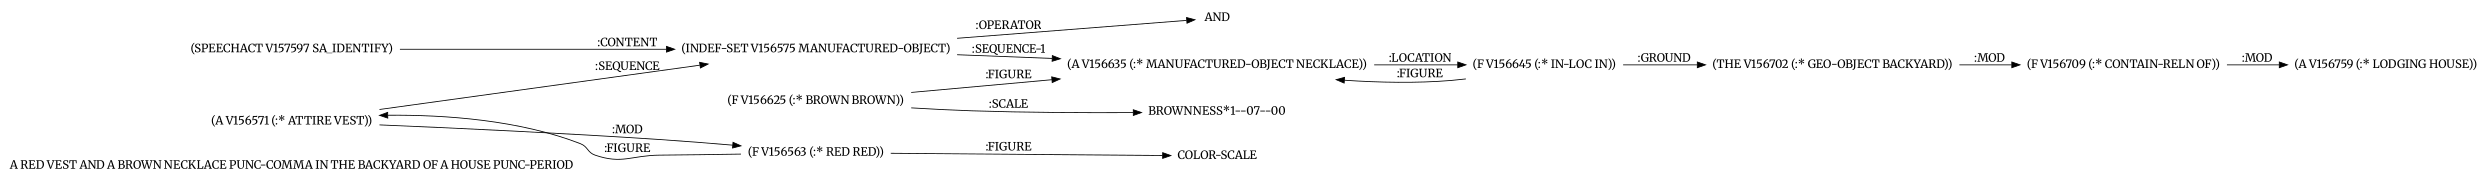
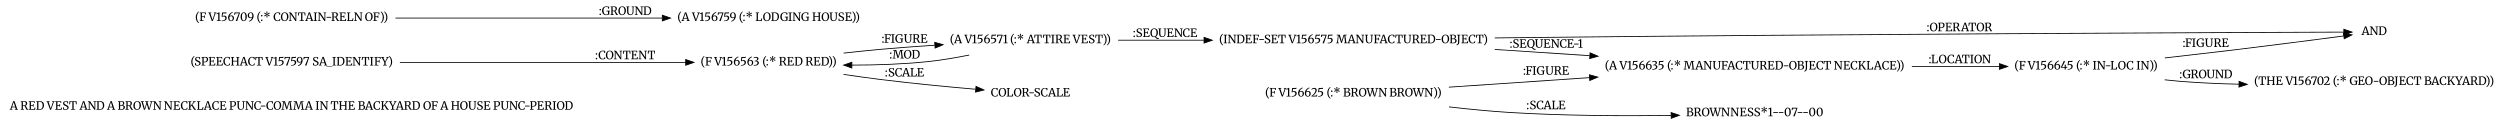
edge "(SPEECHACT V157597 SA_IDENTIFY)" -> "(INDEF-SET V156575 MANUFACTURED-OBJECT)": now "(SPEECHACT V157597 SA_IDENTIFY)" -> "(F V156563 (:* RED RED))"
edge "(F V156709 (:* CONTAIN-RELN OF))" -> "(A V156759 (:* LODGING HOUSE))": label ":MOD" -> ":GROUND"
edge "(THE V156702 (:* GEO-OBJECT BACKYARD))" -> "(F V156709 (:* CONTAIN-RELN OF))": removed, label ":MOD"
edge "(F V156645 (:* IN-LOC IN))" -> "(A V156635 (:* MANUFACTURED-OBJECT NECKLACE))": now "(F V156645 (:* IN-LOC IN))" -> "AND"
edge "(F V156563 (:* RED RED))" -> "COLOR-SCALE": label ":FIGURE" -> ":SCALE"
